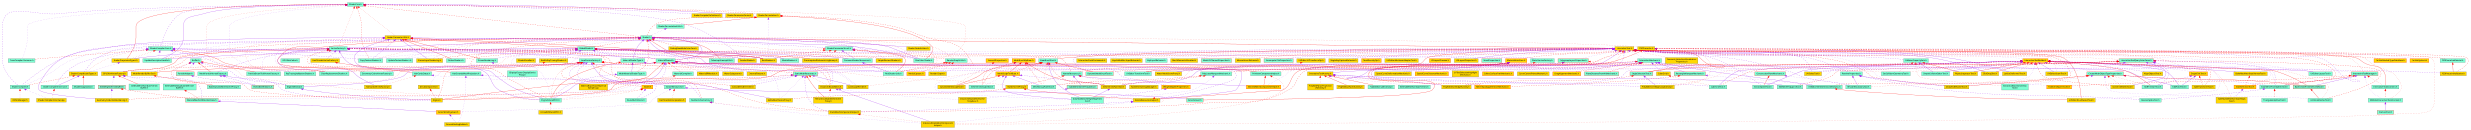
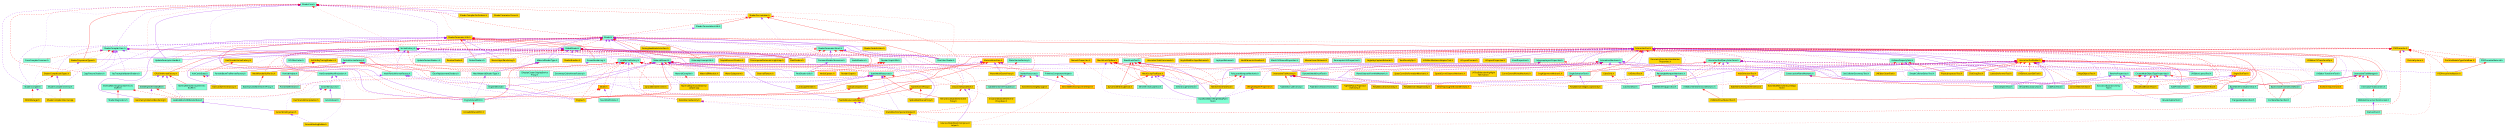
edge "CopyTextureShaders.h" -> "GlobalShader.h": now "CopyTextureShaders.h" -> "BuiltInRayTracingShaders.h"
node "Buffer.h": label "Buffer.h" -> "ParticleVertexFactory.h"
node "CollectSurfacePathMechanic.h": removed
node "UVEditorLayerEditTool.h": added
edge "ShaderDiagnostics.h" -> "ShaderCompilerJobTypes.h": now "ShaderDiagnostics.h" -> "SkeletalMeshDuplicatedVertices Buffer.h"
edge "MultiSelectionTool.h" -> "BakeMeshAttributeVertexTool.h": reversed
node "SkeletalMeshAttributeVertex.h": label "SkeletalMeshAttributeVertex.h" -> "PolyEditInsetOutsetActivity.h"
node "NaniteVertexFactory.h": fillcolor aquamarine -> gold
